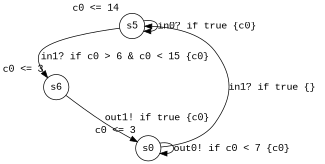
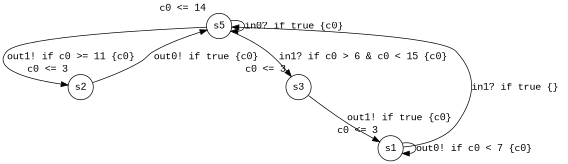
node "s6 c0 <= 3": label "s6 c0 <= 3" -> "s3 c0 <= 3"
node "s2 c0 <= 3": added
node "s0 c0 <= 3": label "s0 c0 <= 3" -> "s1 c0 <= 3"
